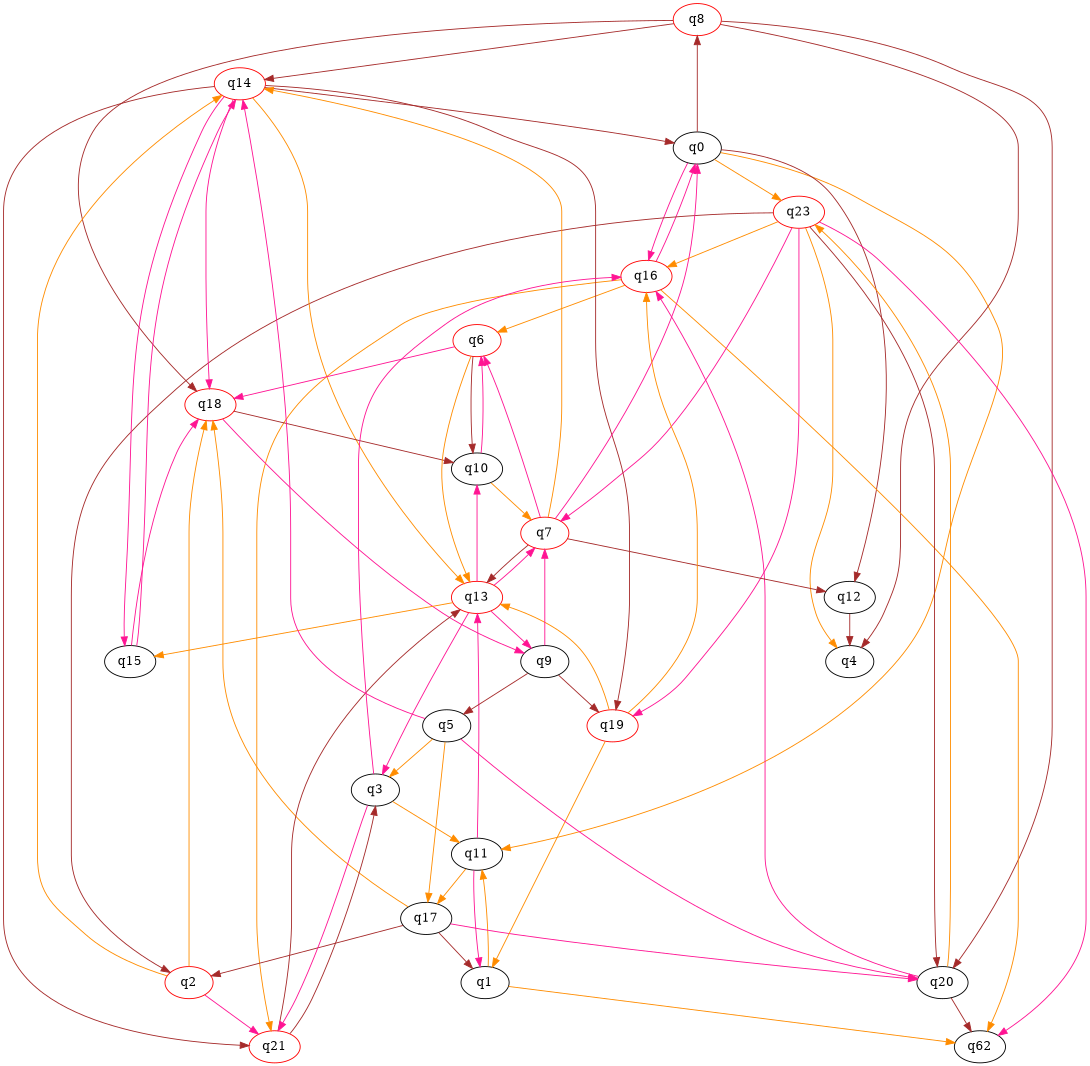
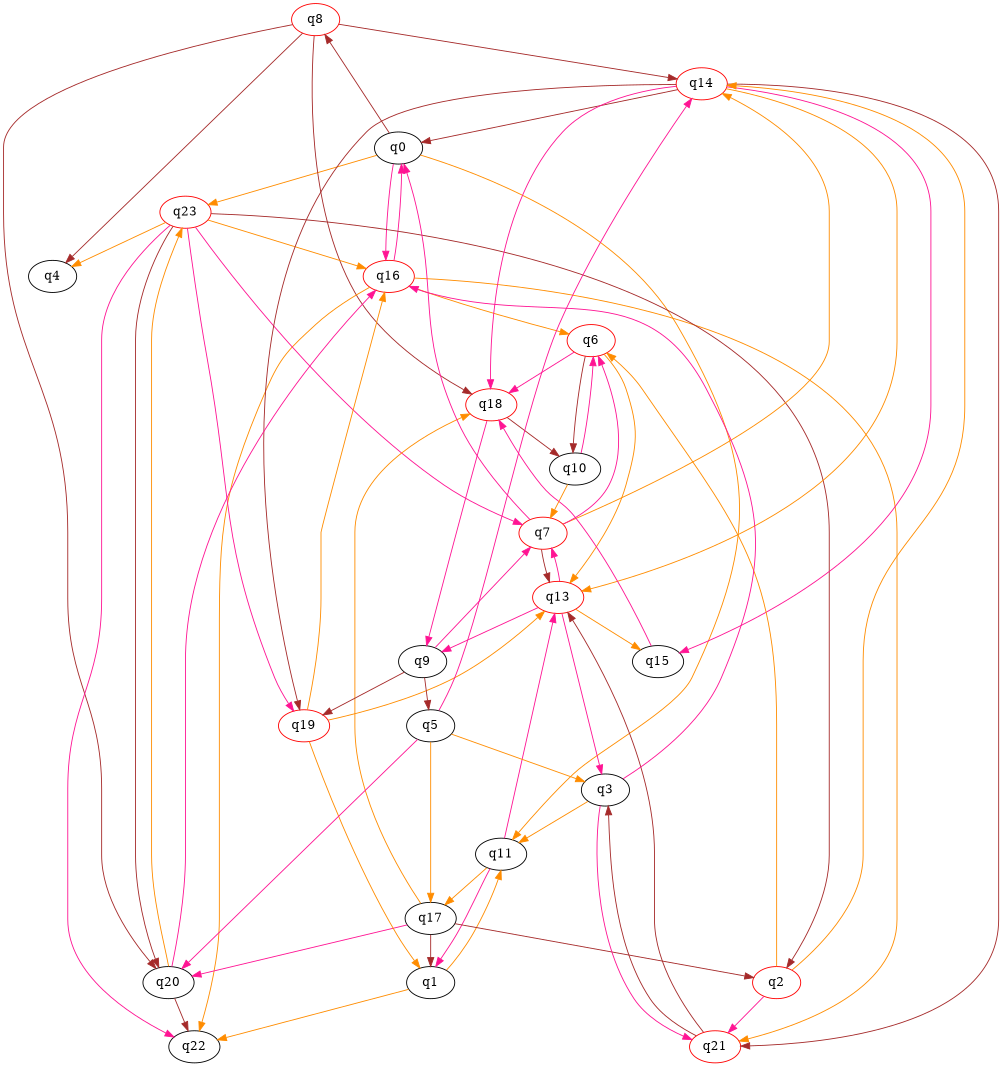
edge "q15" -> "q14": removed
edge "q13" -> "q10": removed
node "q12": removed
edge "q2" -> "q18": now "q2" -> "q6"
node "q62": label "q62" -> "q22"
